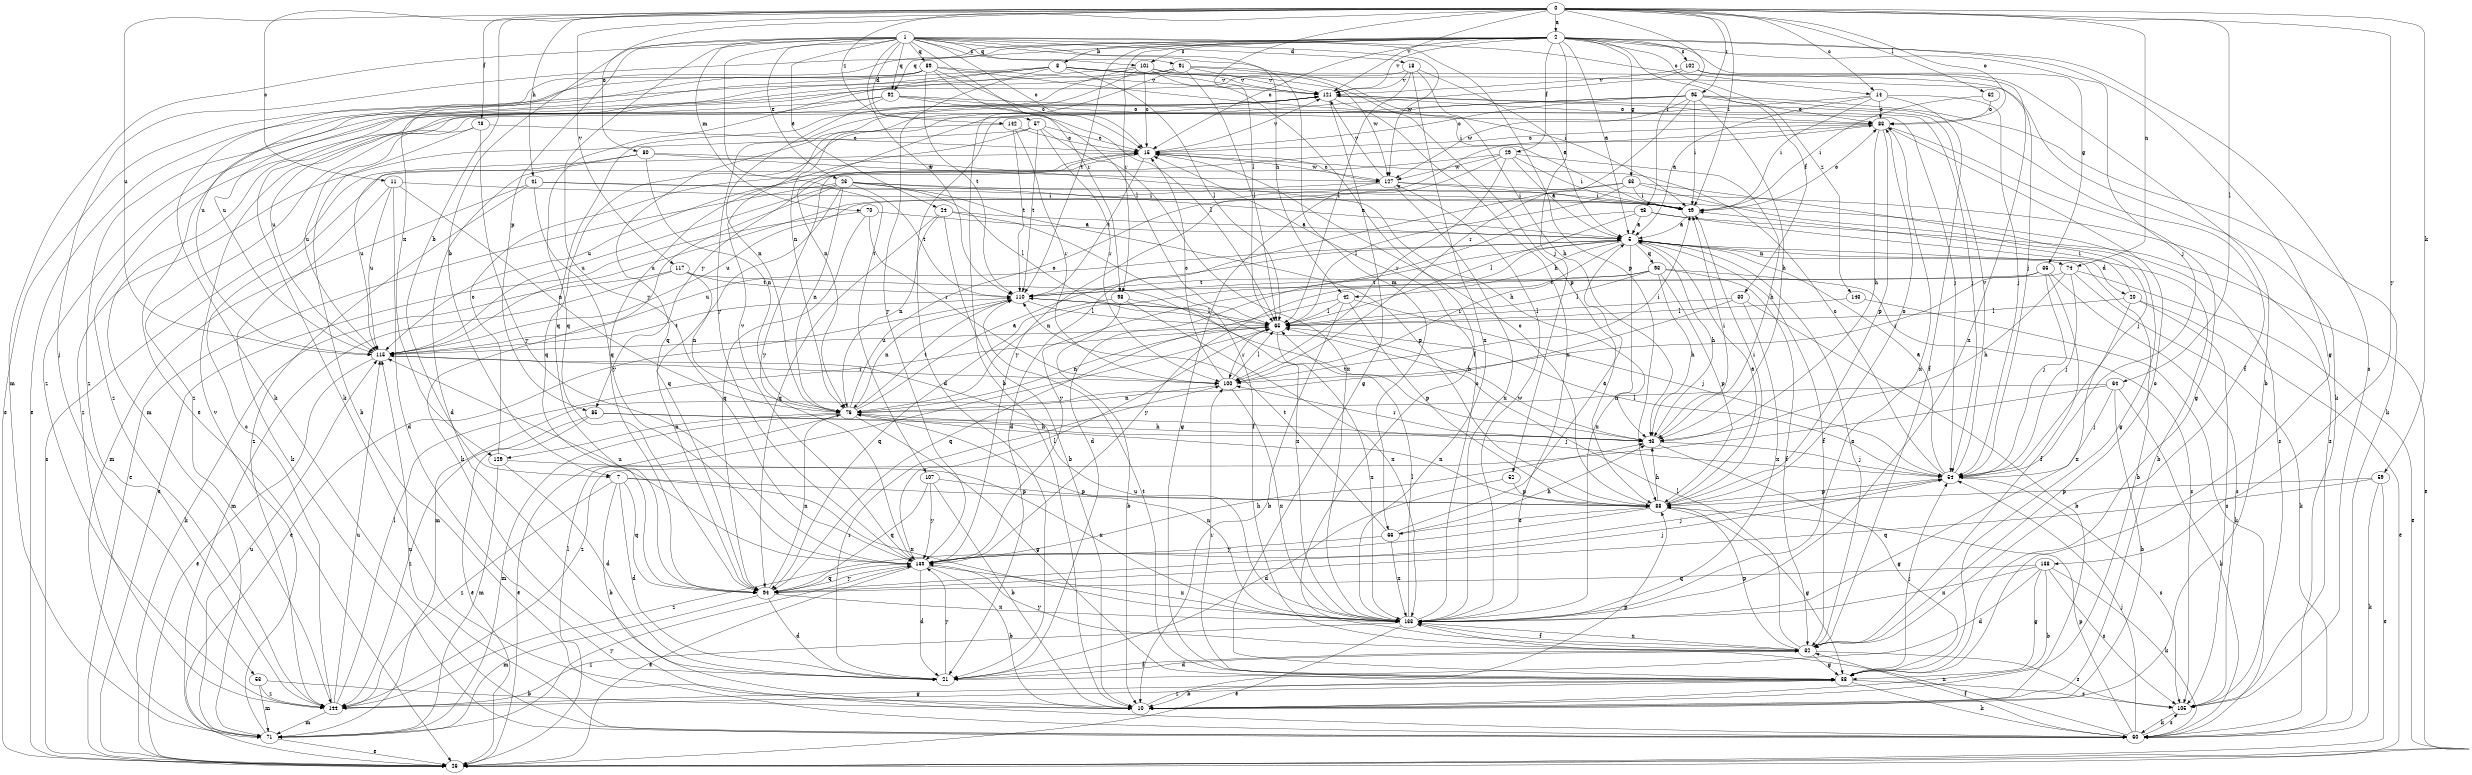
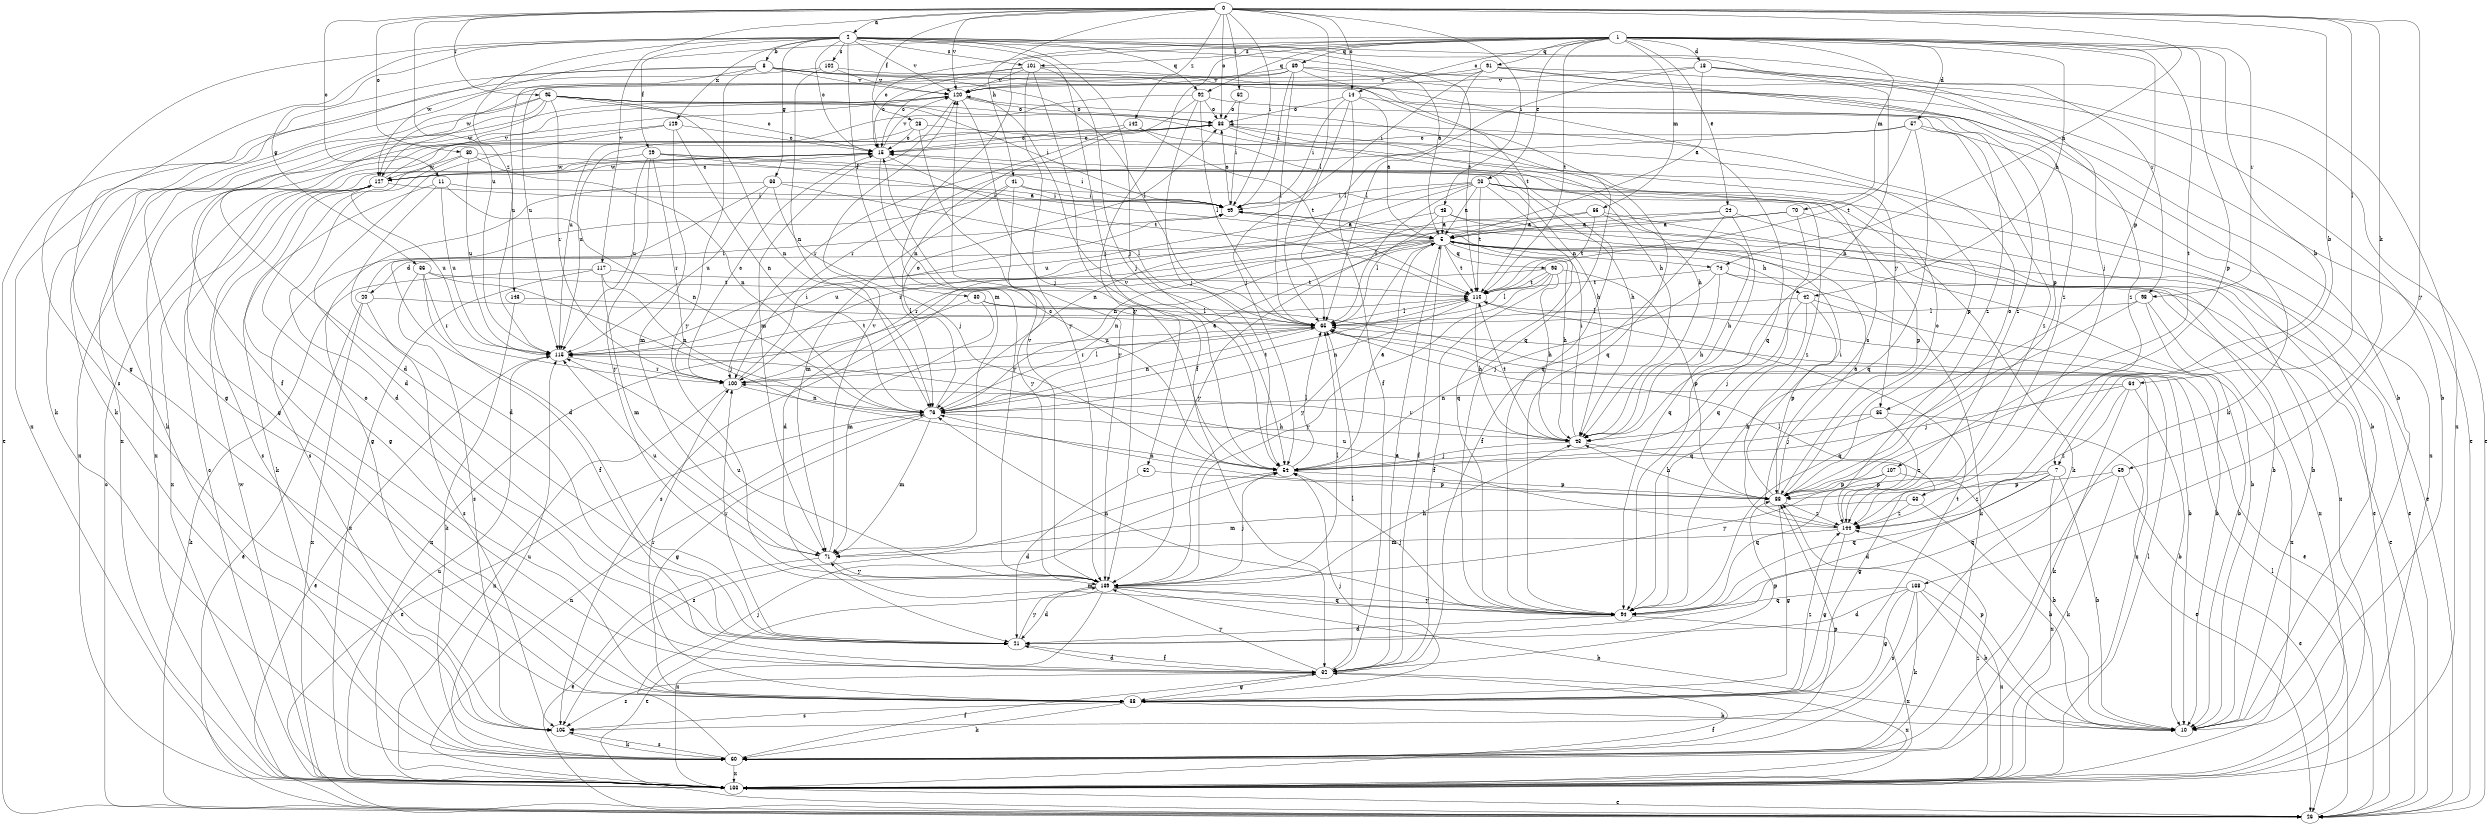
node "121": label "121" -> "120"
edge "5" -> "110": added, label "t"
edge "76" -> "129": reversed
edge "88" -> "66": removed, label "e"
